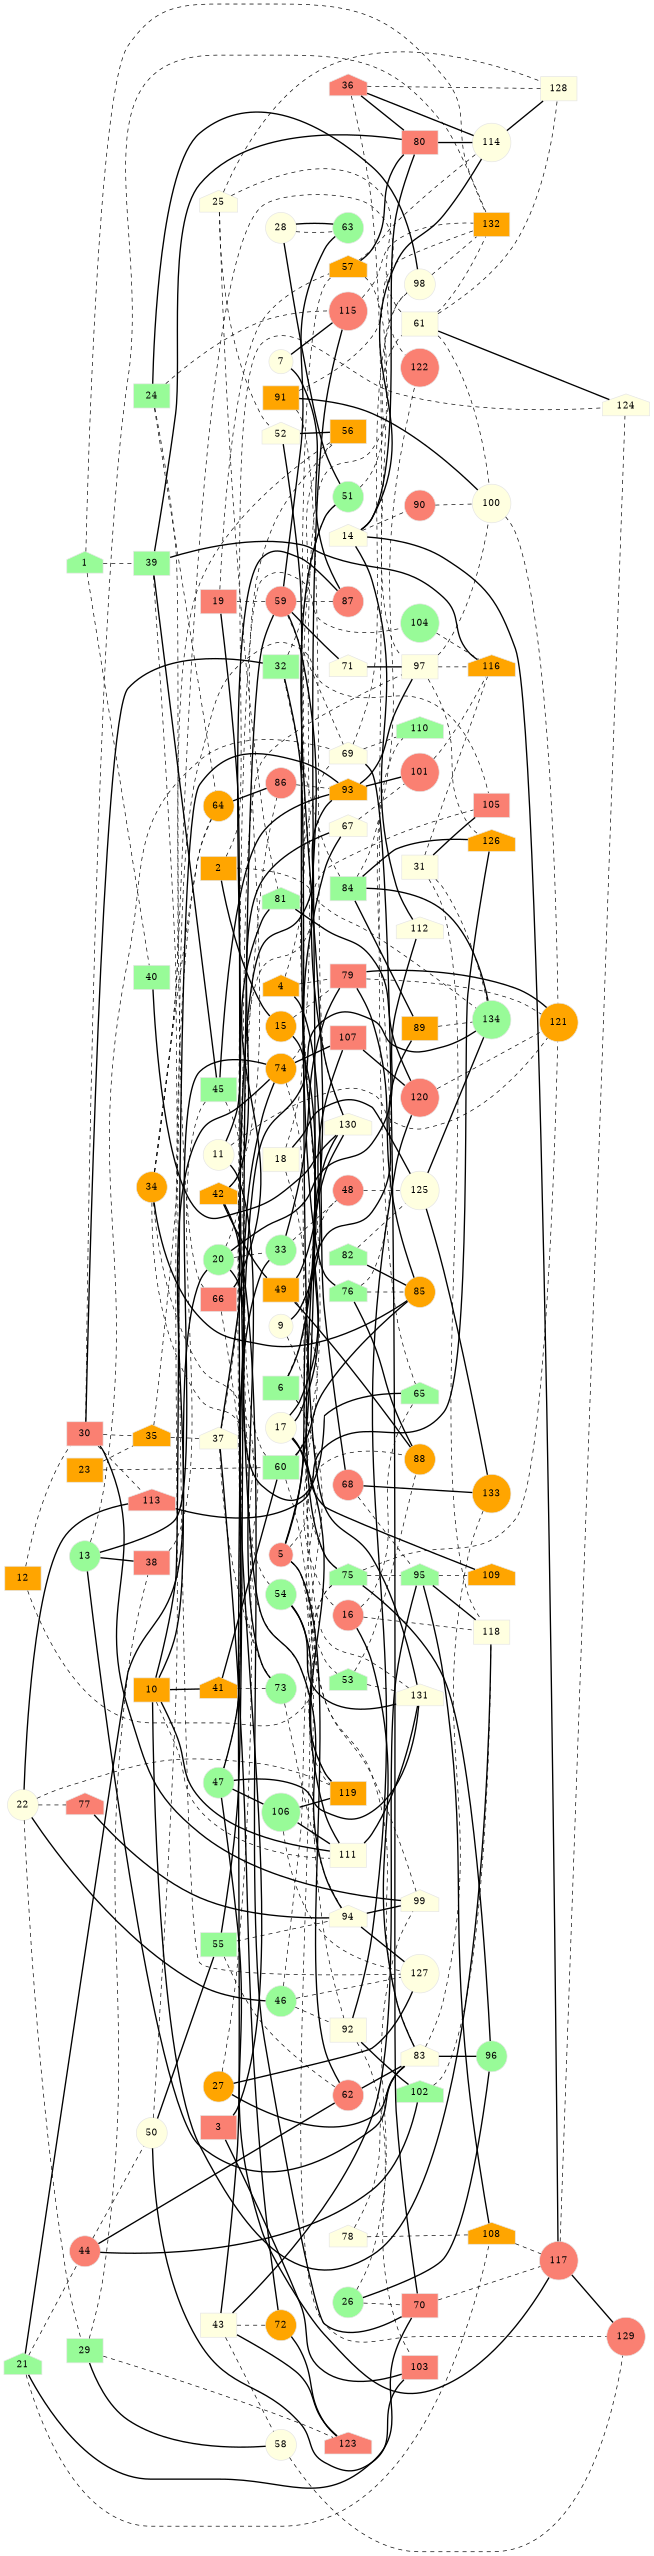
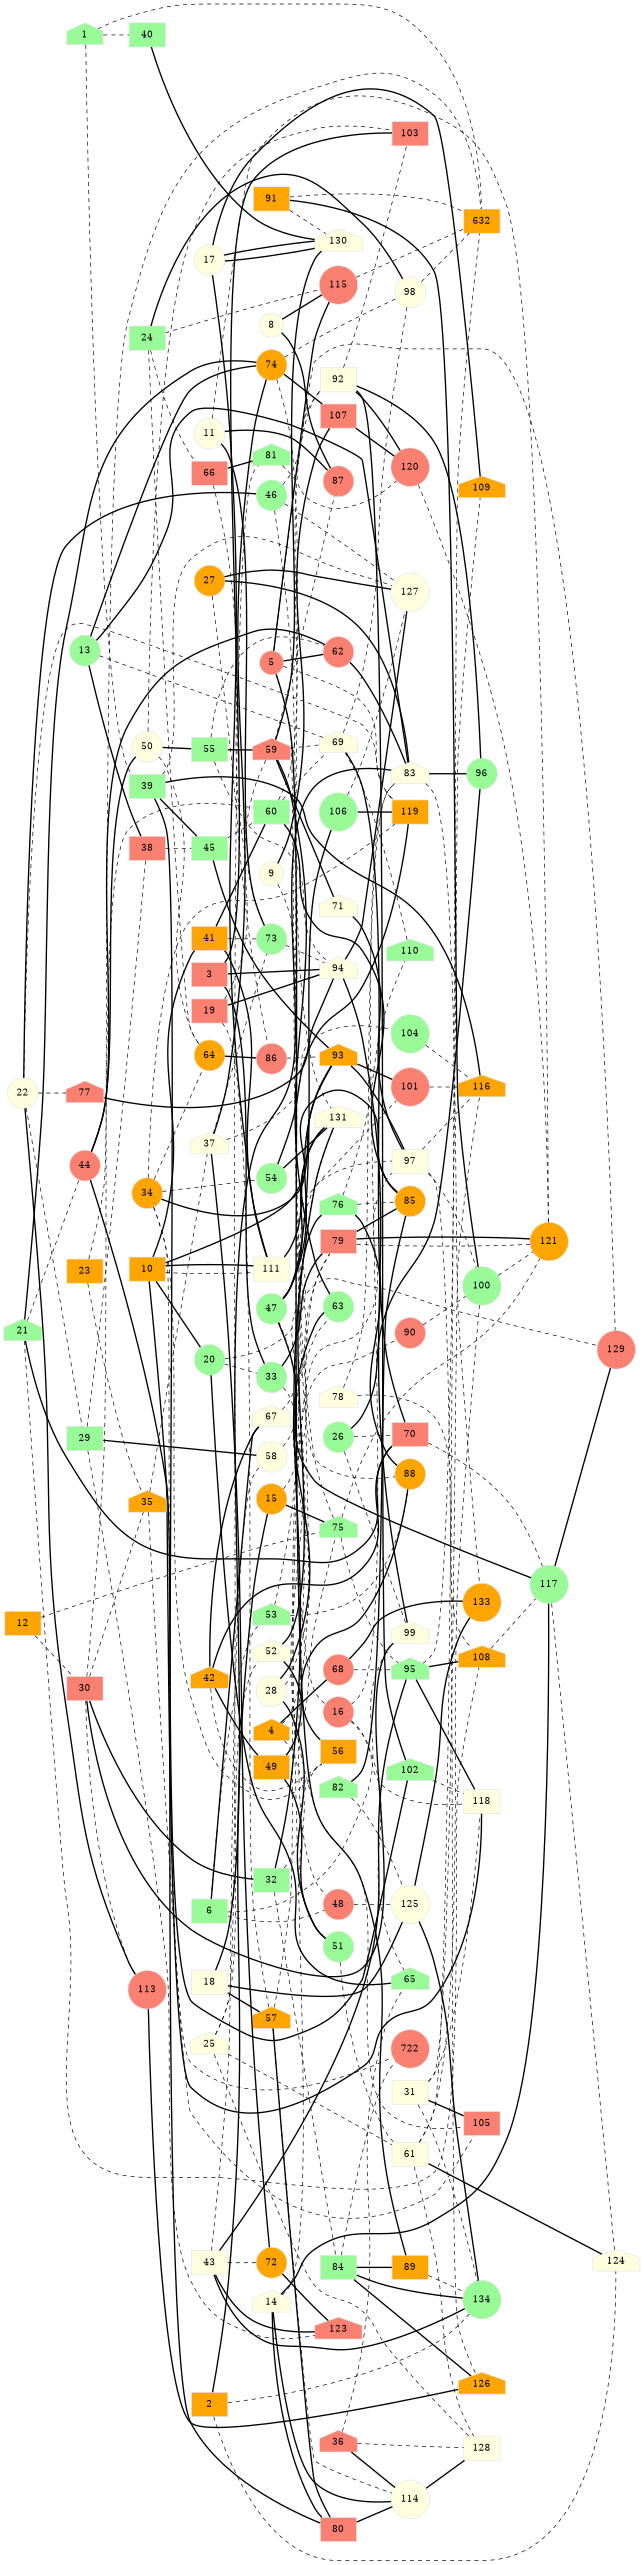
edge "36" -- "80": removed
node "132": label "132" -> "632"
node "7": label "7" -> "8"
node "122": label "122" -> "722"
edge "57" -- "18": style dashed -> bold
node "100": fillcolor lightyellow -> palegreen
node "59": shape circle -> house
node "112": removed
edge "81" -- "120": style bold -> dashed
edge "94" -- "3": added
node "113": shape house -> circle
edge "18" -- "83": style dashed -> bold
node "41": shape house -> box
edge "75" -- "96": now "92" -- "96"
edge "106" -- "111": now "41" -- "111"
edge "16" -- "83": style bold -> dashed
edge "50" -- "44": style dashed -> bold
node "117": fillcolor salmon -> palegreen
edge "50" -- "103": style bold -> dashed
